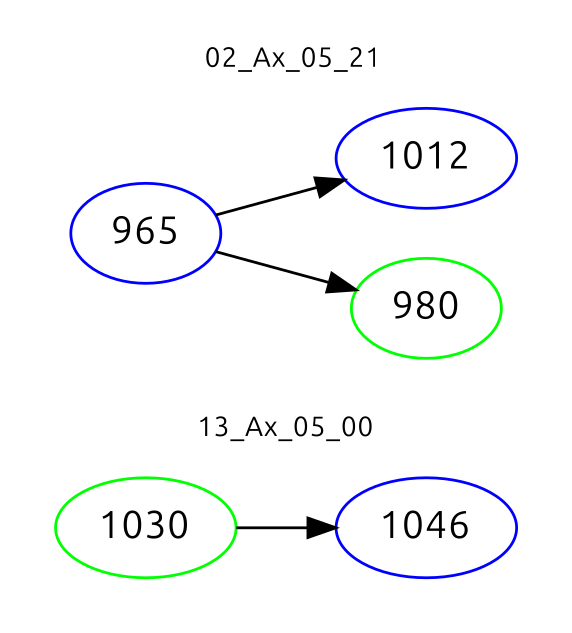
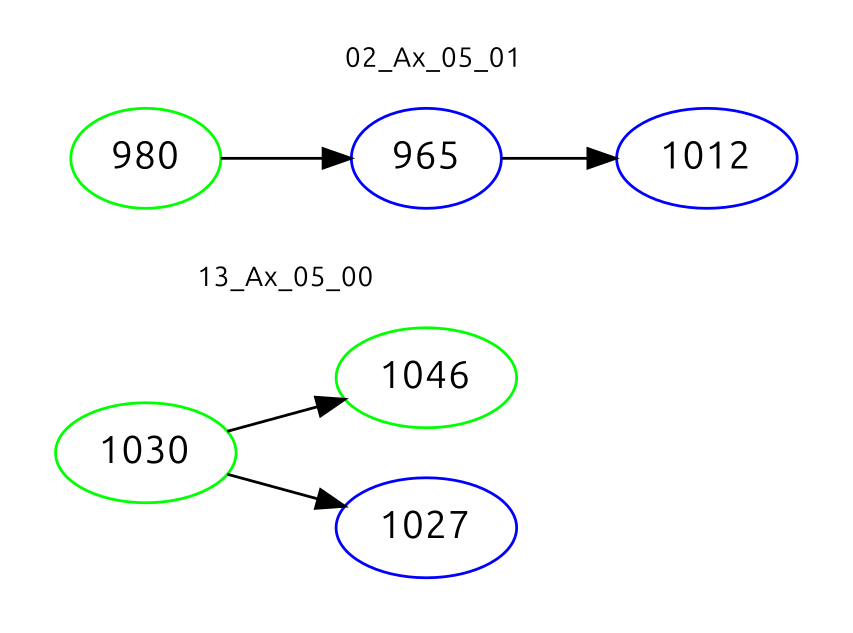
cluster "02_Ax_05_21": label "02_Ax_05_21" -> "02_Ax_05_01"
edge "965" -> "980": reversed
node "1027": added
node "1046": color blue -> green
